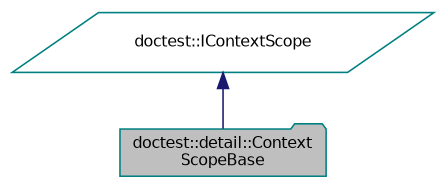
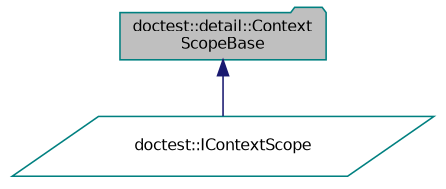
edge "doctest::detail::Context ScopeBase" -> "doctest::IContextScope": reversed
